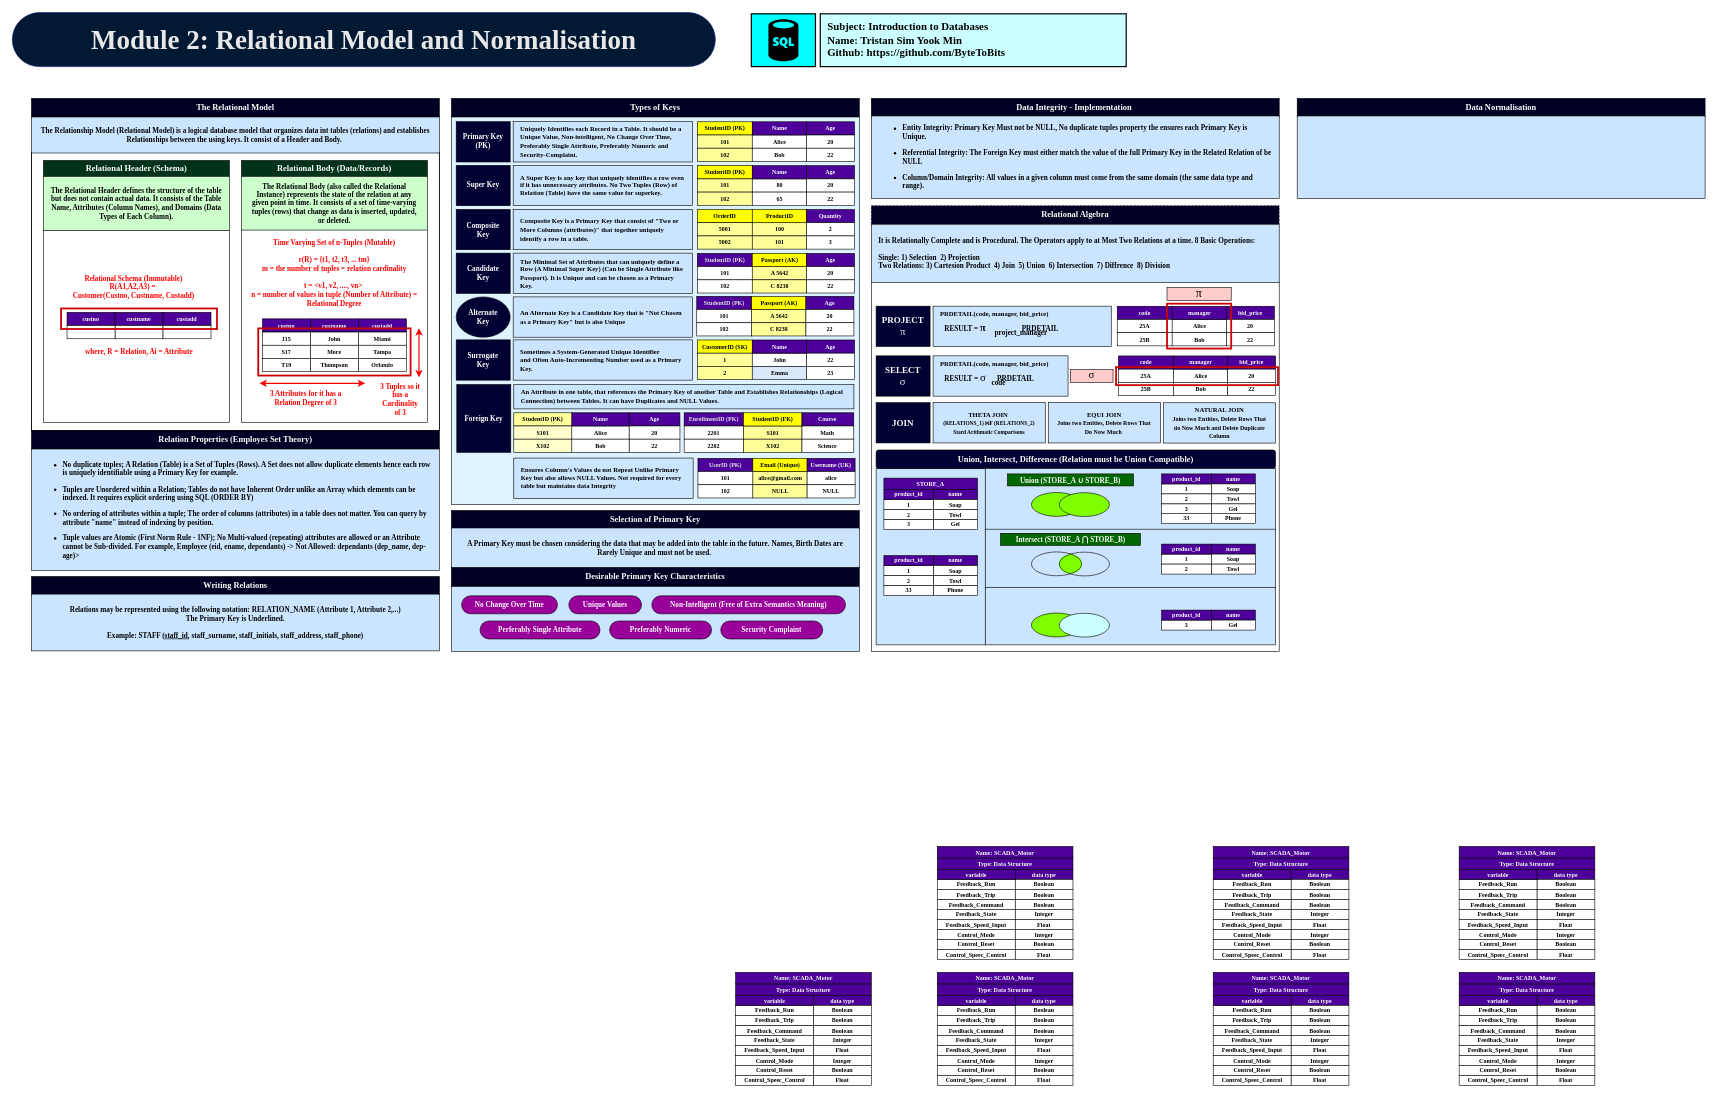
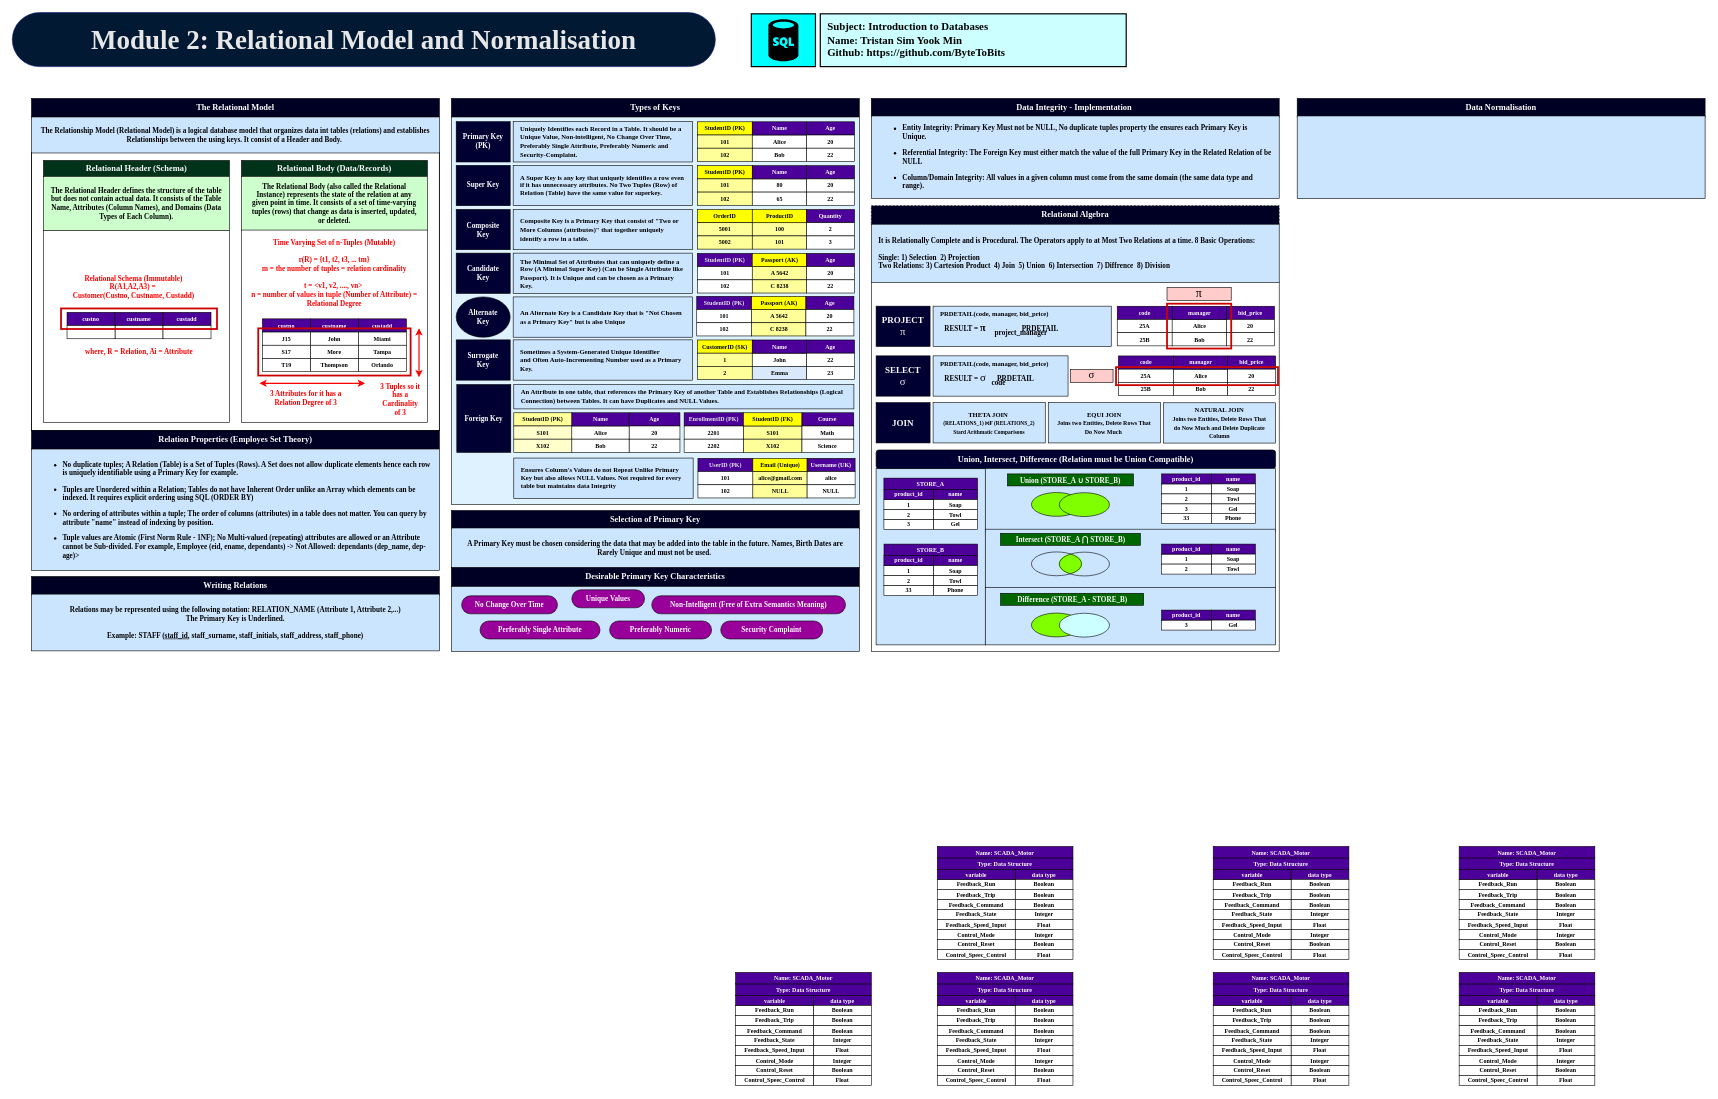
node "STORE_B": added
node "Difference (STORE_A - STORE_B)": added
node "Unique Values": moved (605, 605) -> (608, 599)
